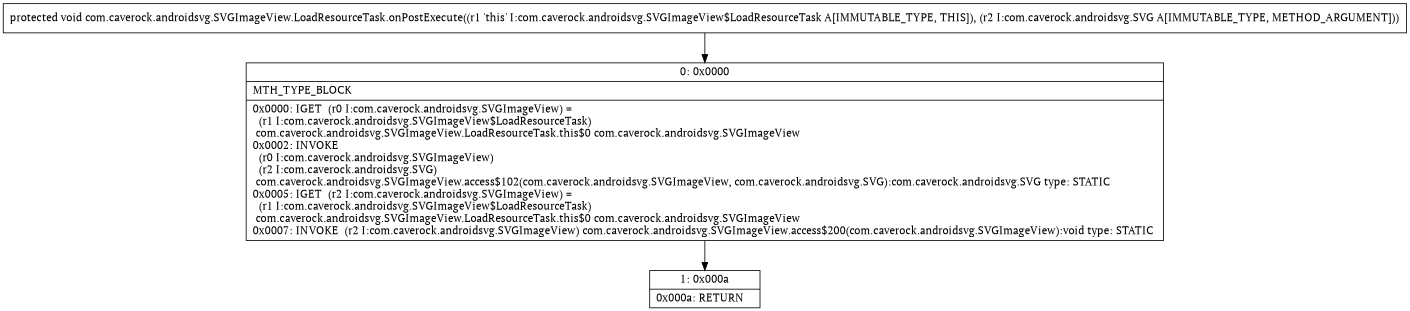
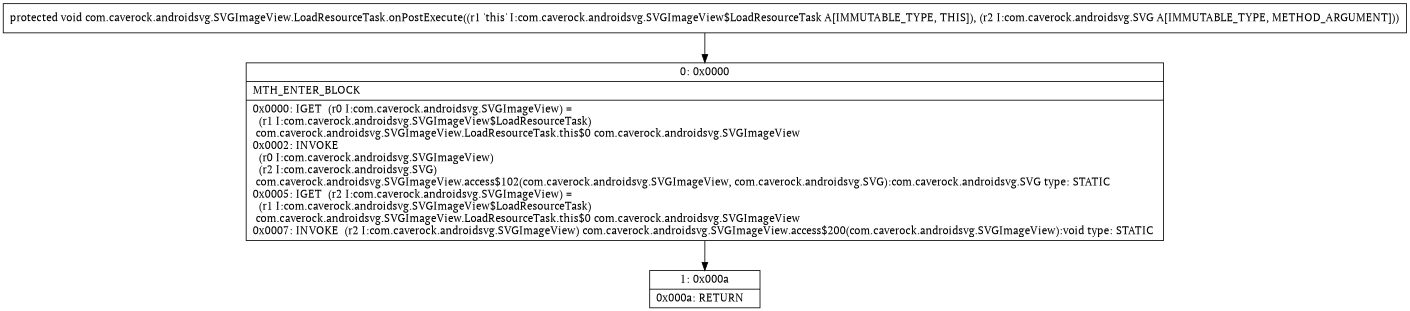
node "0: 0x0000": text "MTH_TYPE_BLOCK" -> "MTH_ENTER_BLOCK"
